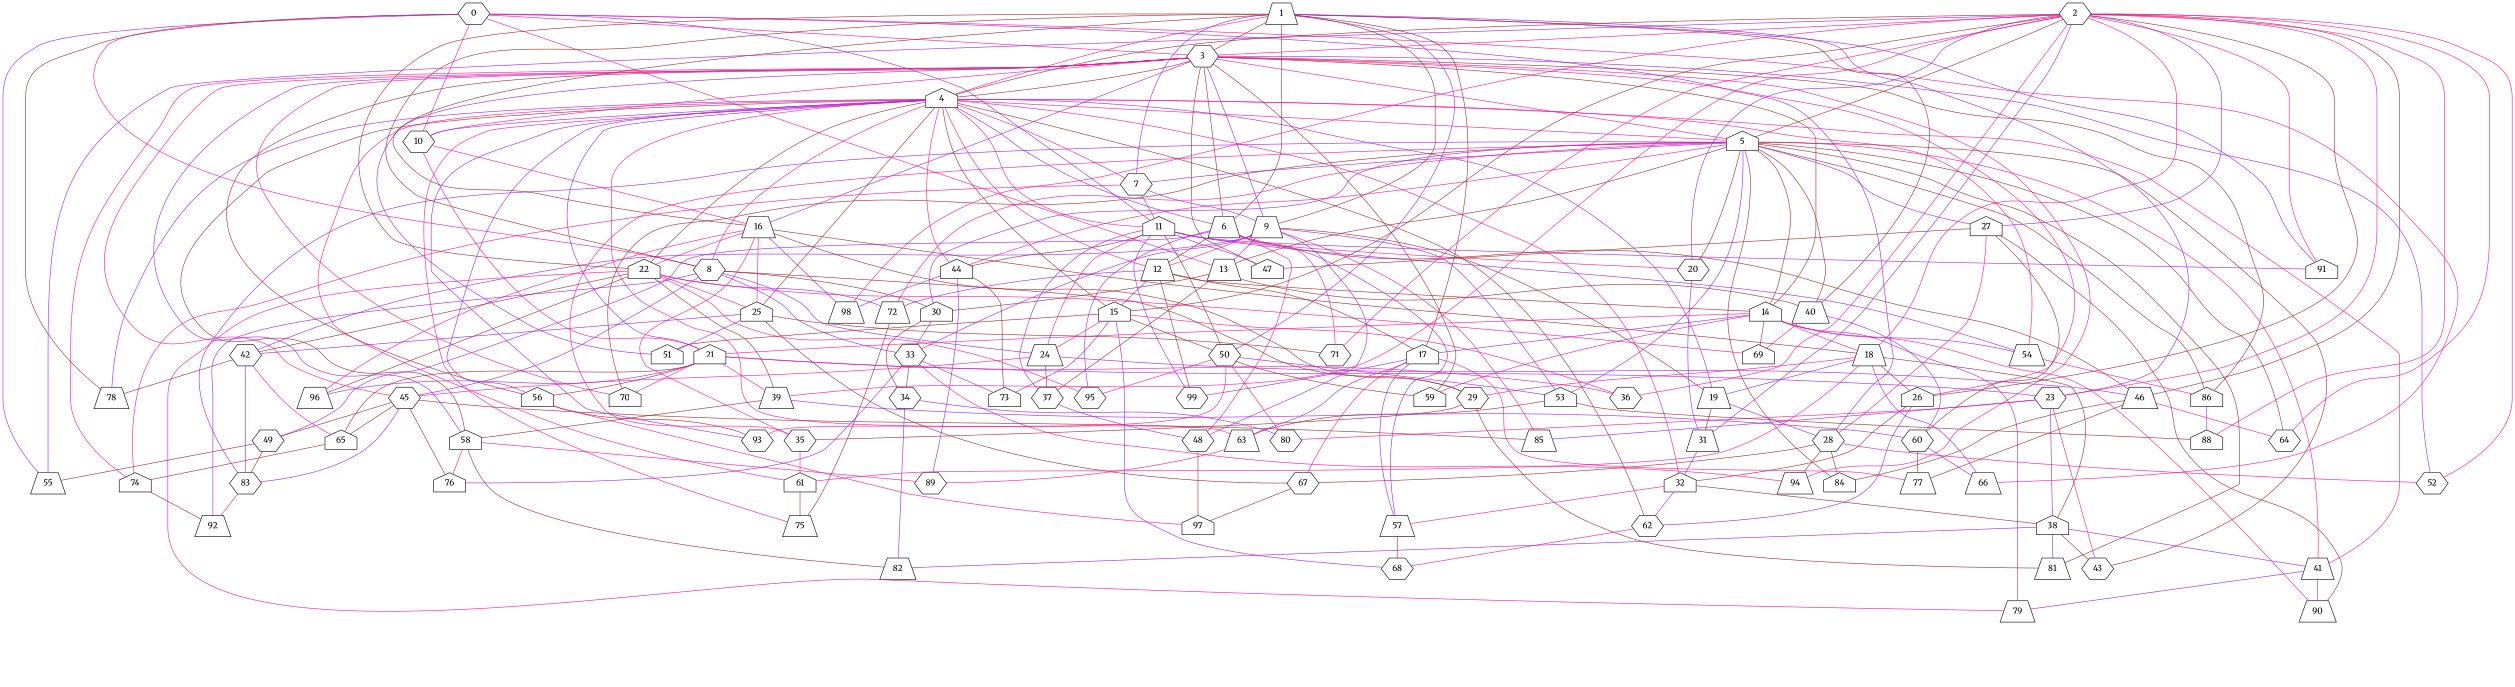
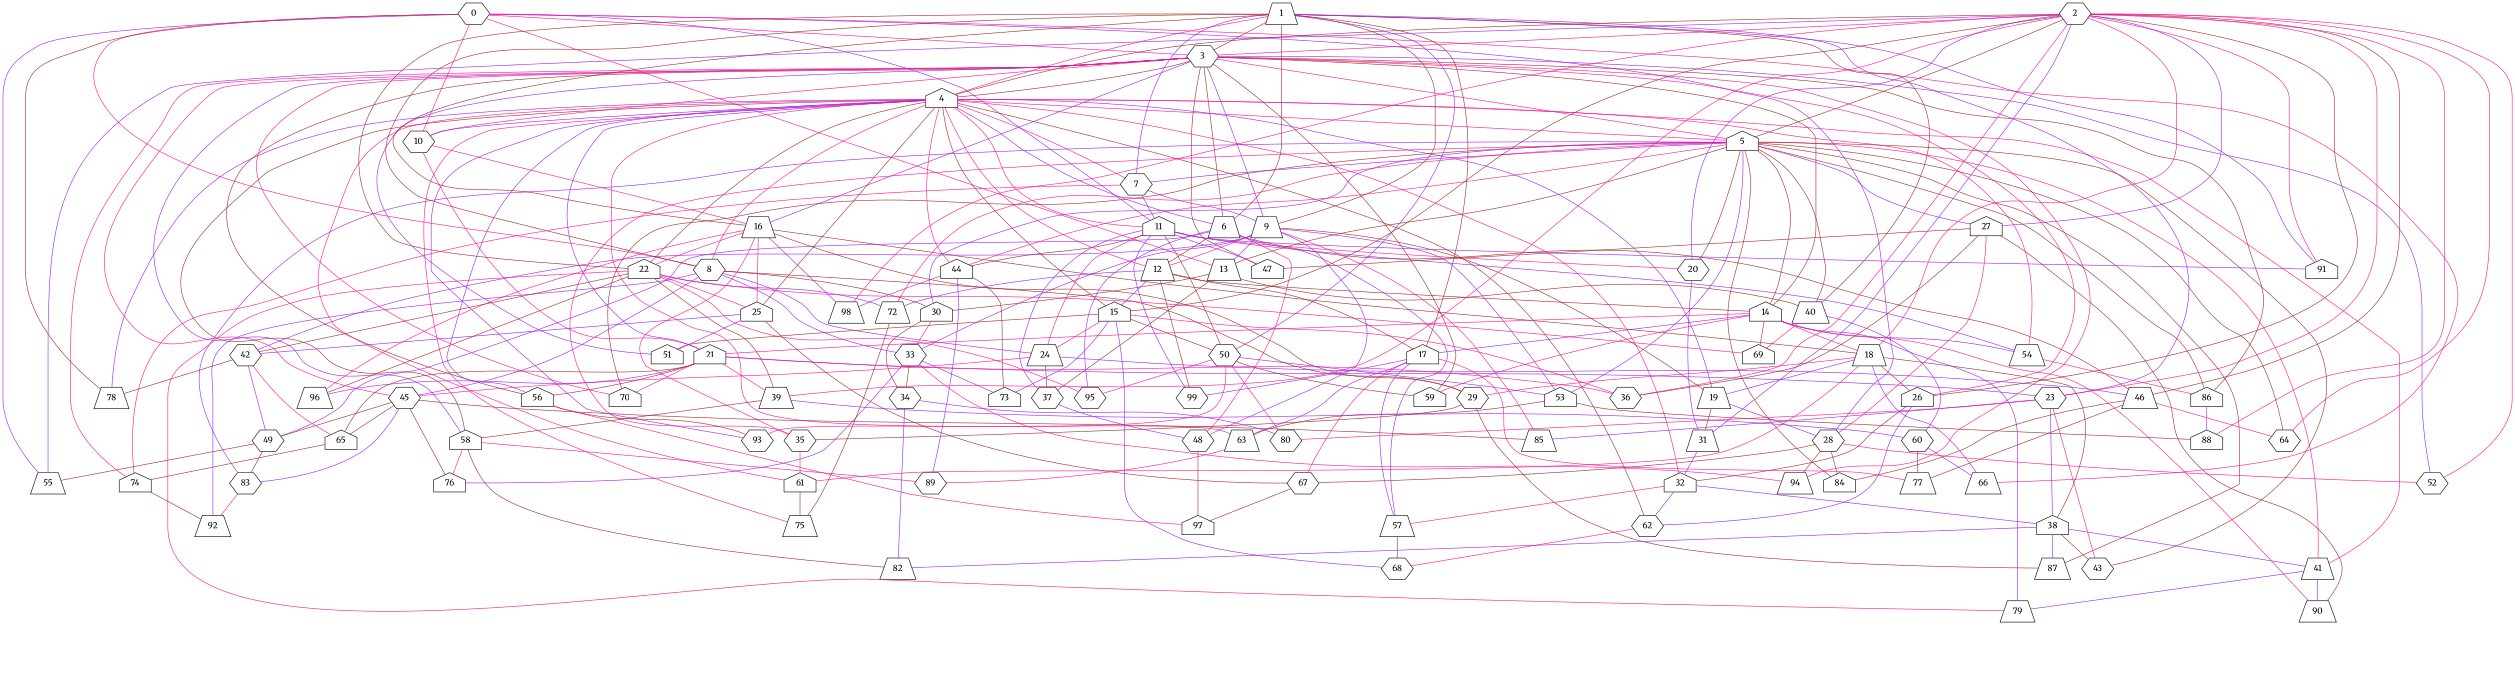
edge "27" -- "60": now "27" -- "36"
node "71": removed
edge "42" -- "83": now "42" -- "49"
edge "32" -- "38": color brown -> purple
node "81": label "81" -> "87"
